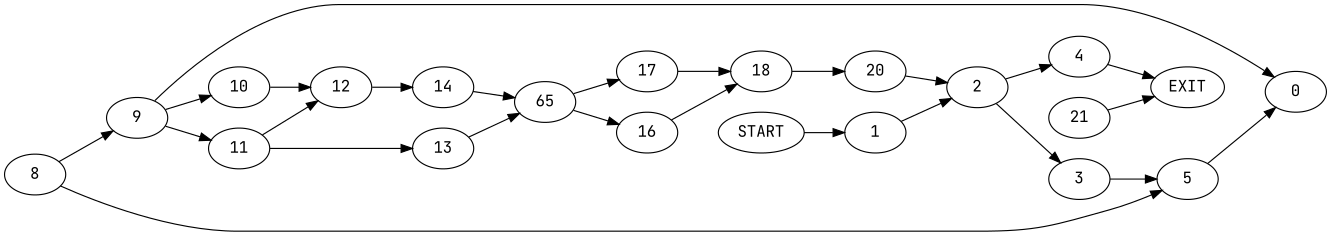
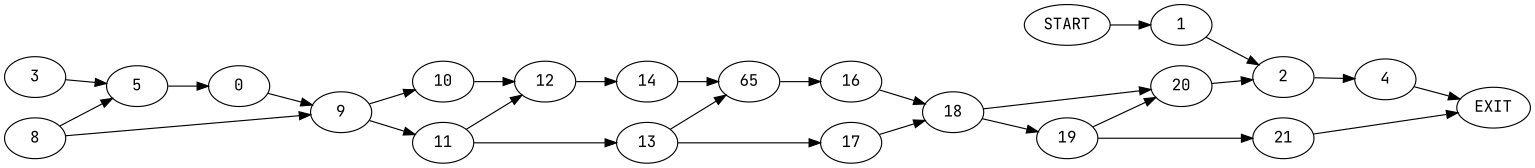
edge "9" -> "0": reversed
edge "65" -> "17": now "13" -> "17"
edge "2" -> "3": removed
node "19": added
